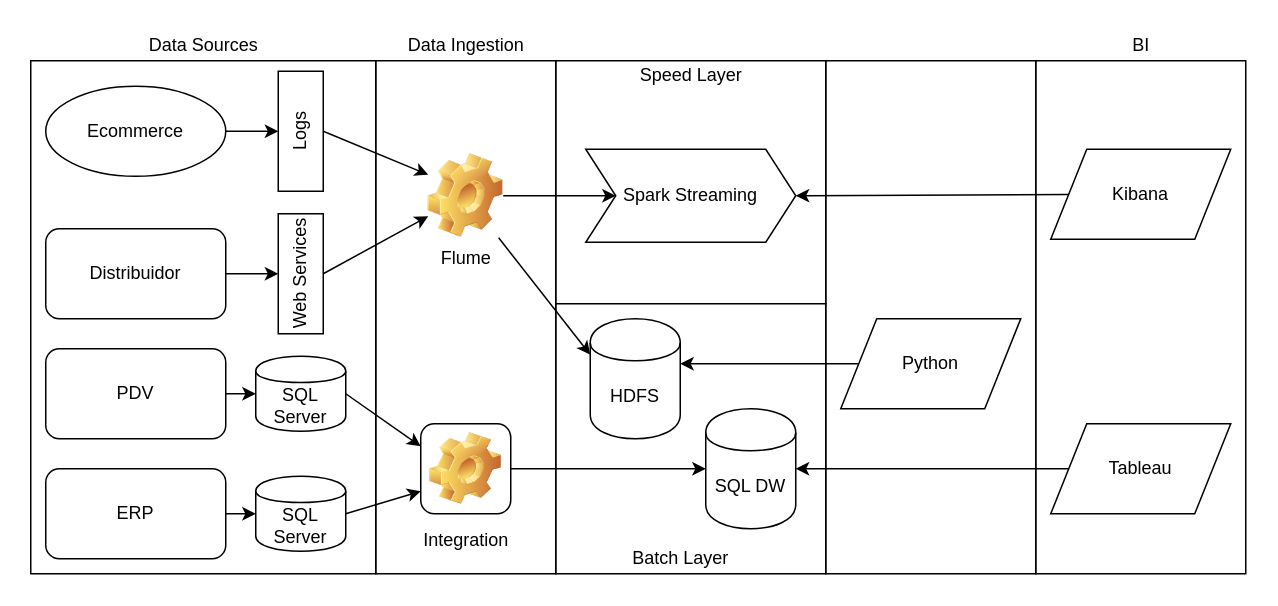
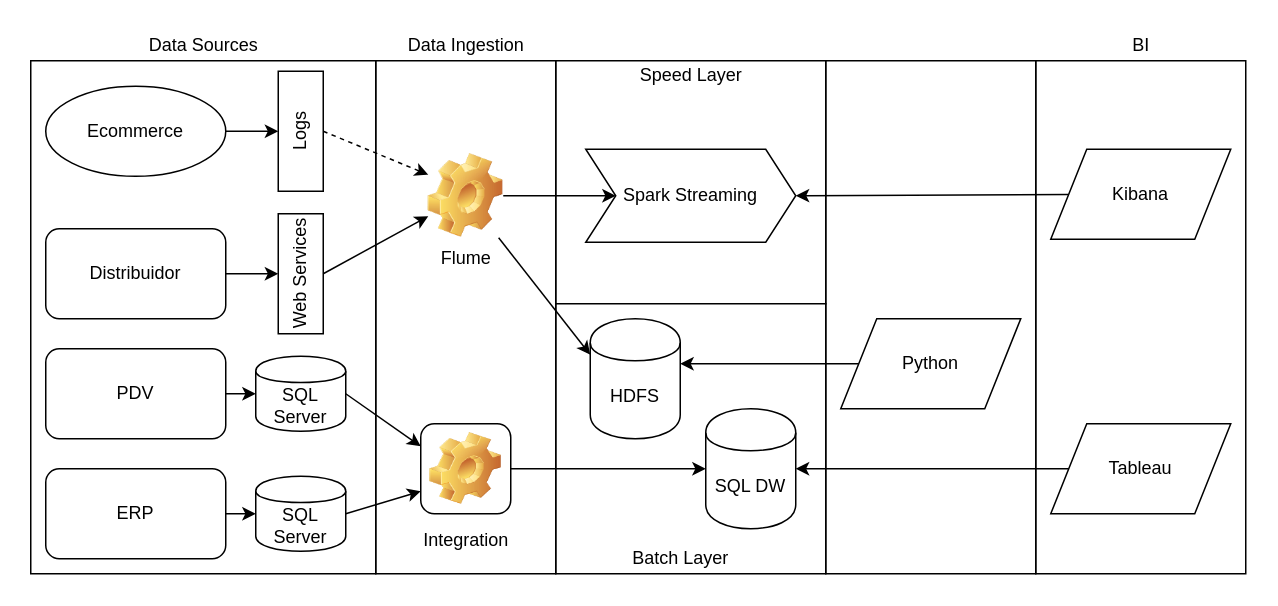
edge "Logs" -> "Flume": style solid -> dashed
